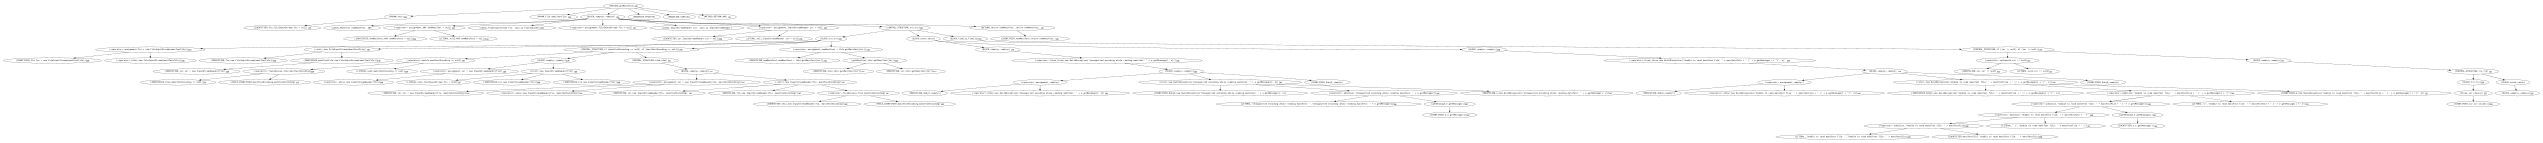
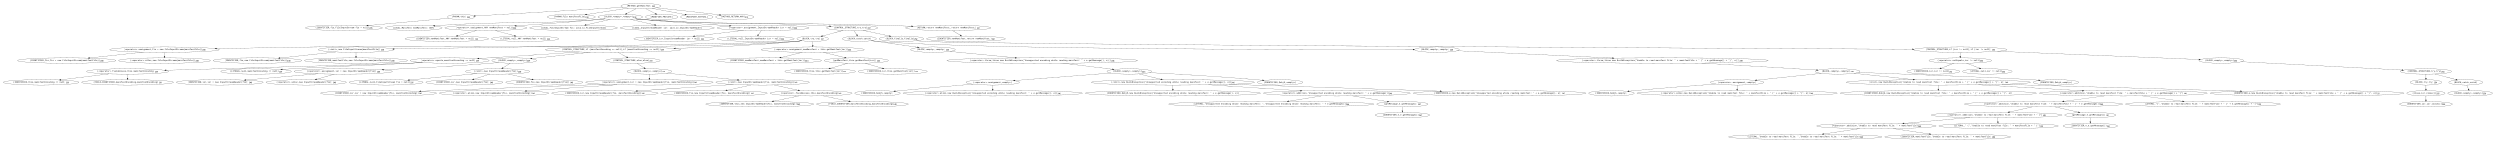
node "(<operator>.assignment,FileInputStream fis = null)": removed
edge "(IDENTIFIER,manifestFile,new FileInputStream(manifestFile))" -> "(IDENTIFIER,isr,isr = new InputStreamReader(fis))": now "(<operator>.assignment,isr = new InputStreamReader(fis))" -> "(IDENTIFIER,isr,isr = new InputStreamReader(fis))"
